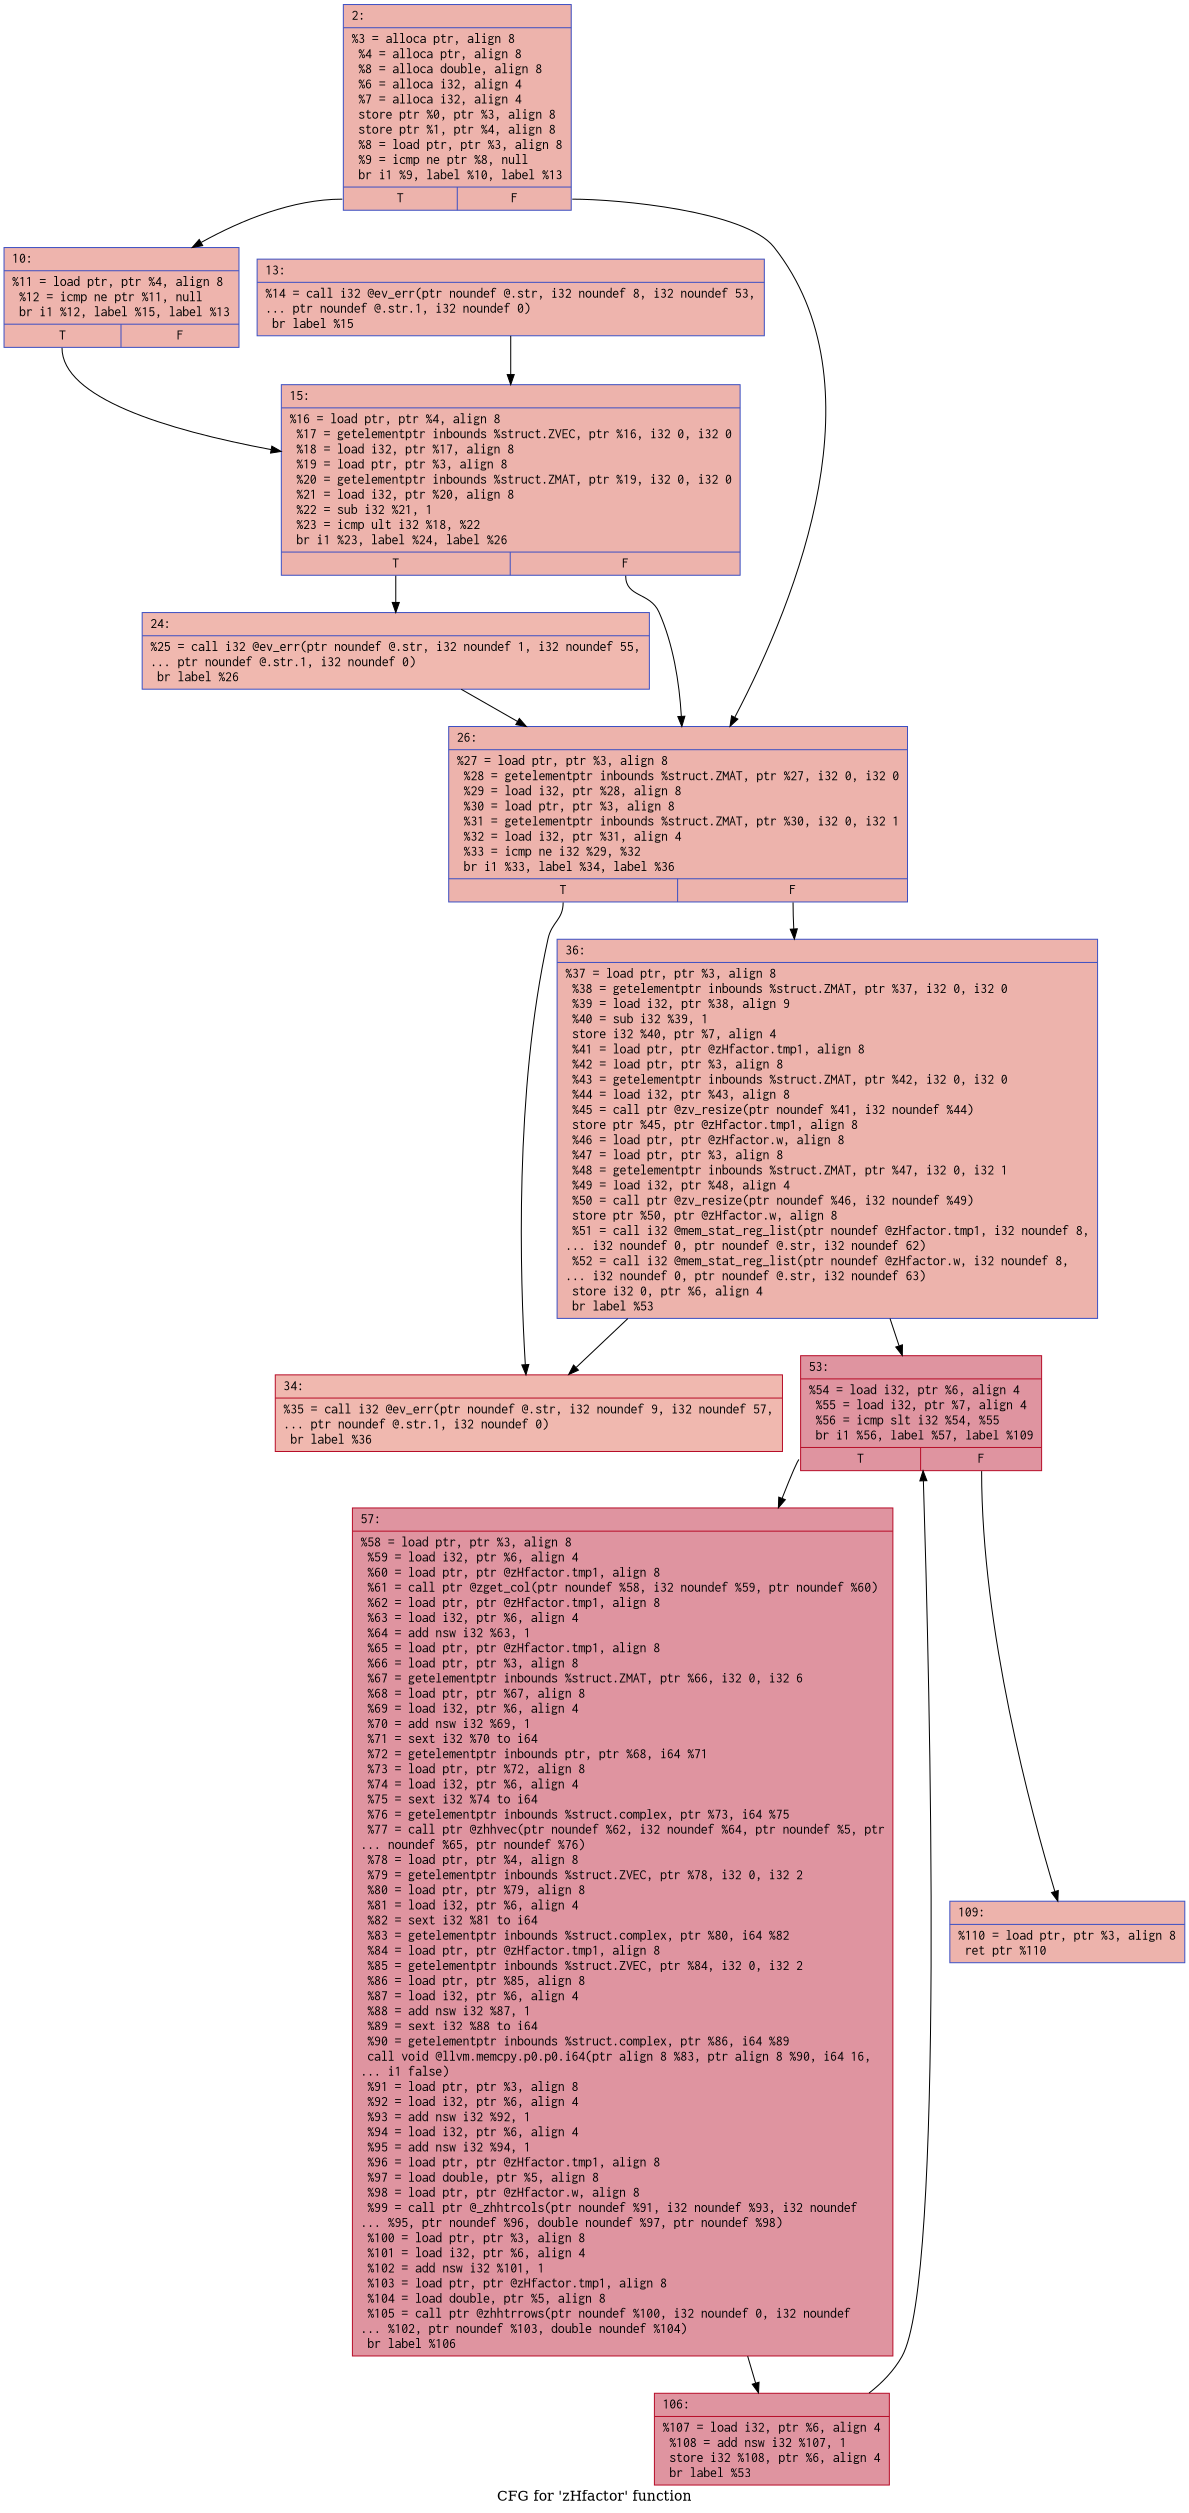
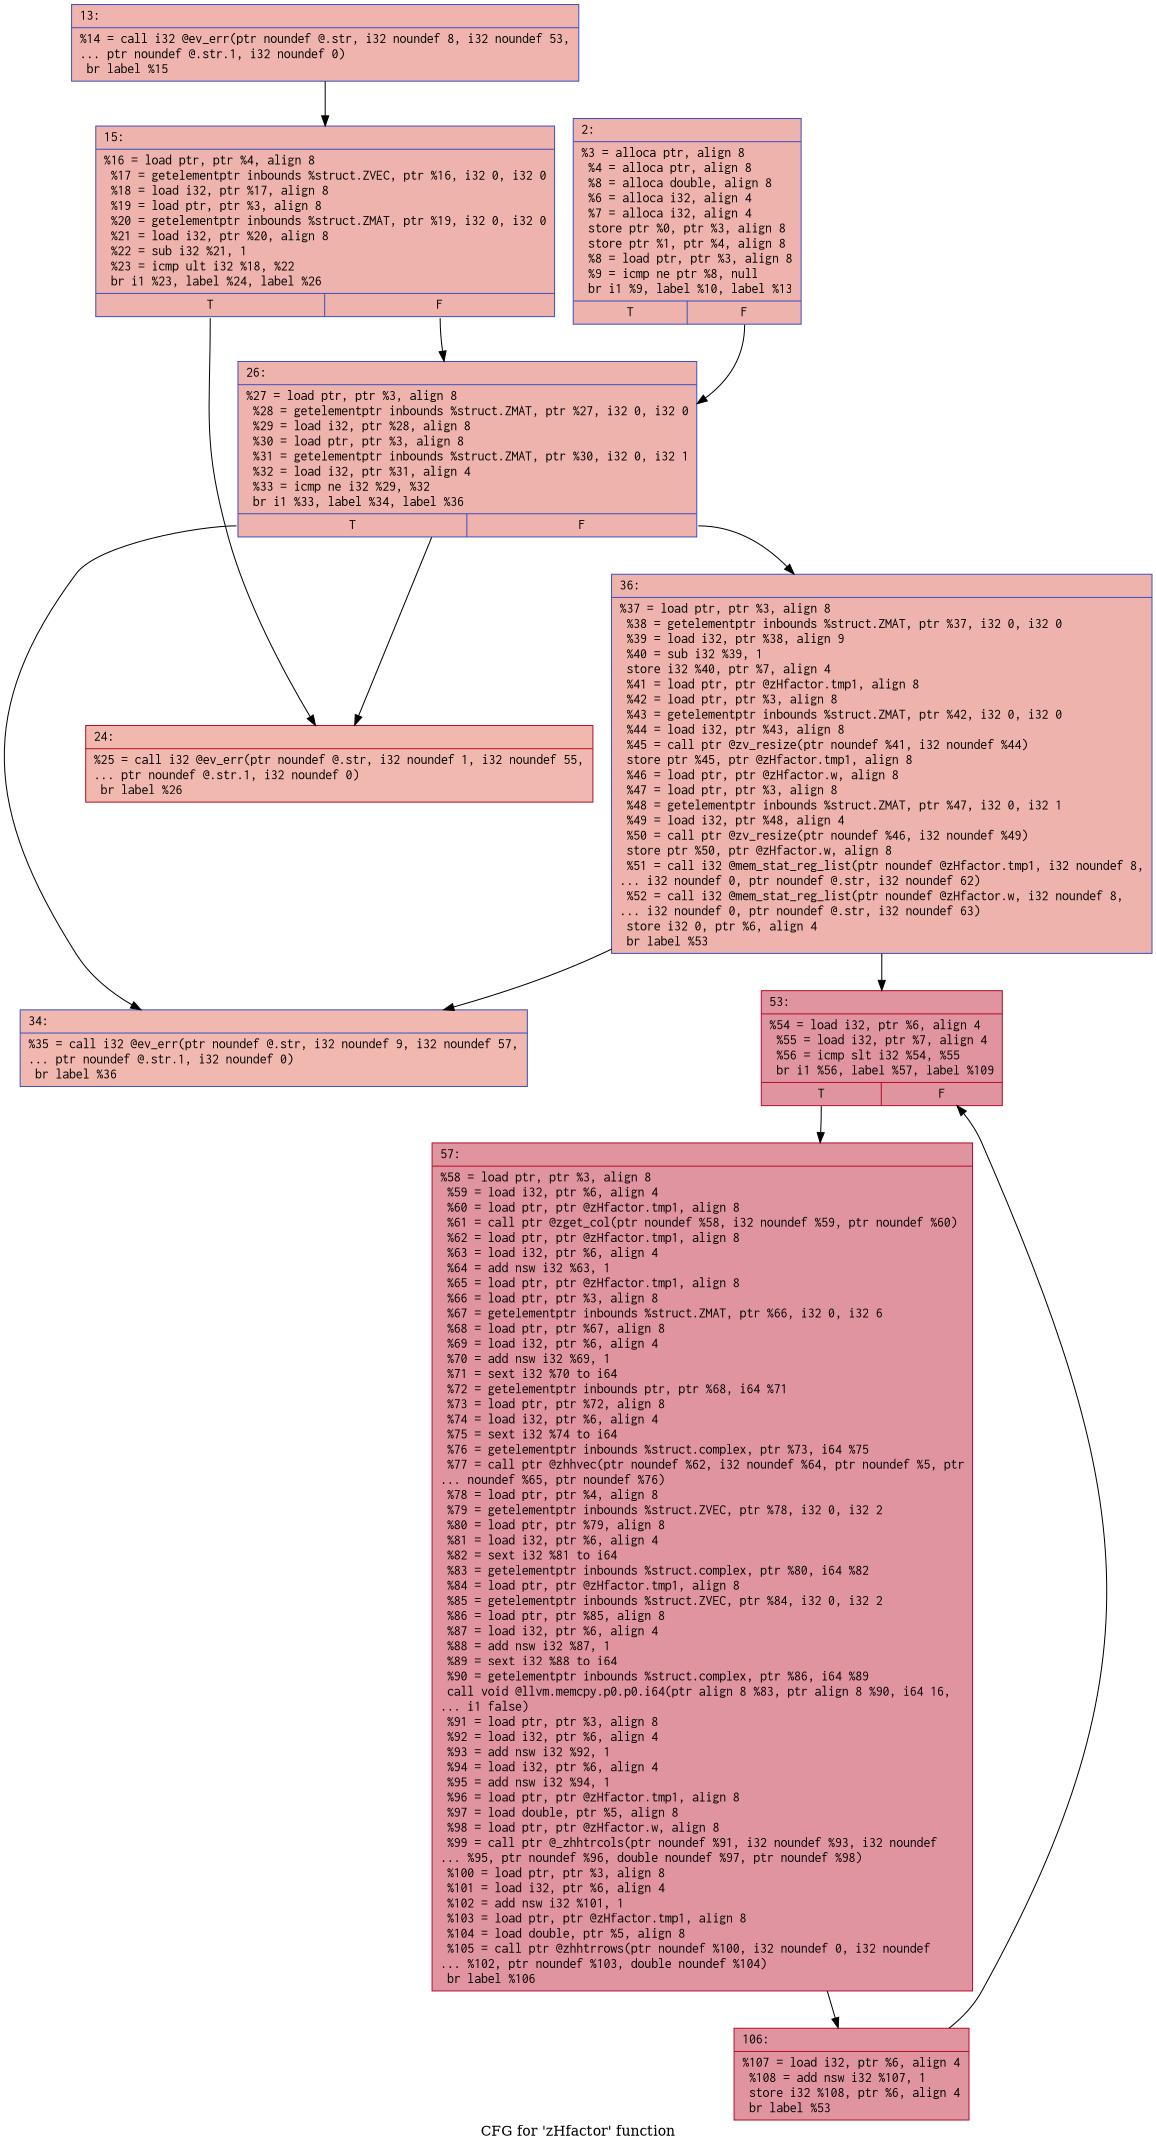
node "10:": removed
node "24:": color #3d50c3ff -> #b70d28ff
edge "24:" -> "26:": reversed
node "34:": color #b70d28ff -> #3d50c3ff
node "109:": removed
